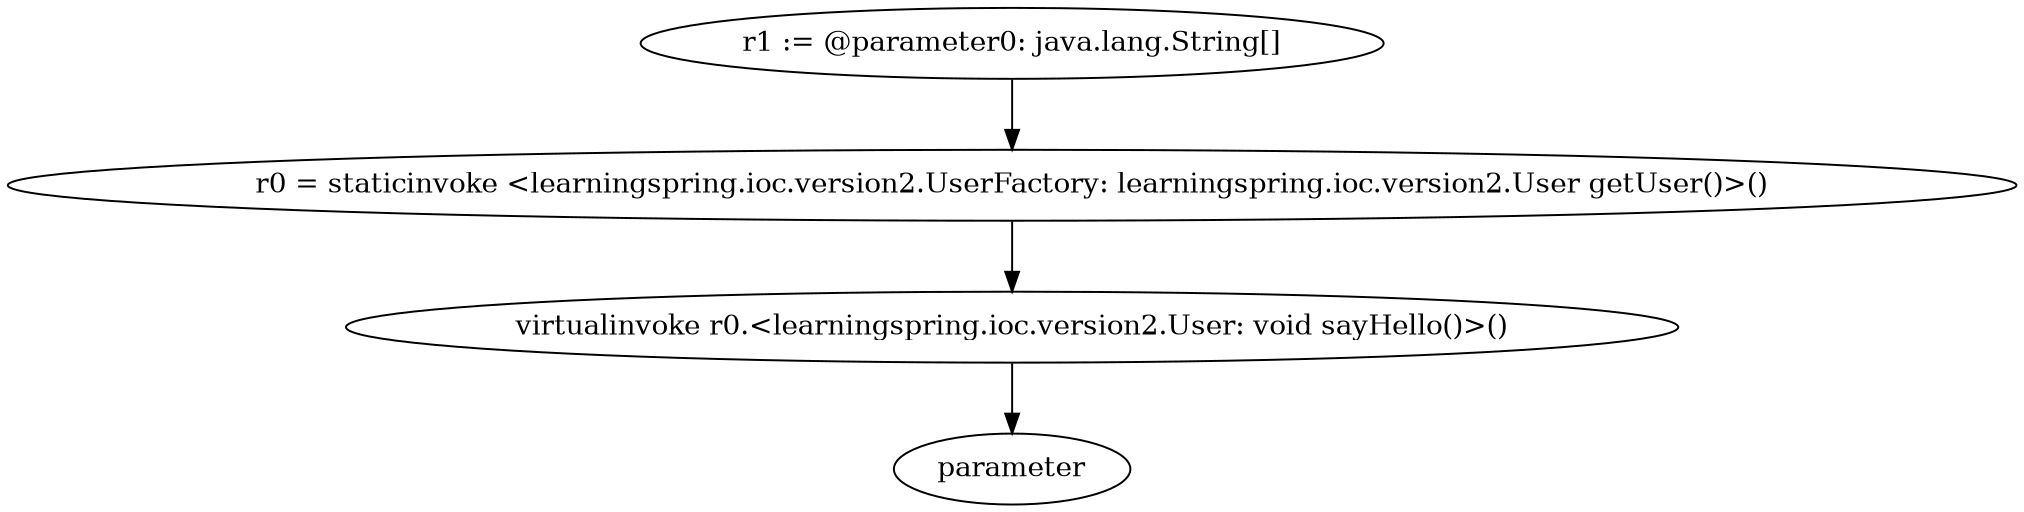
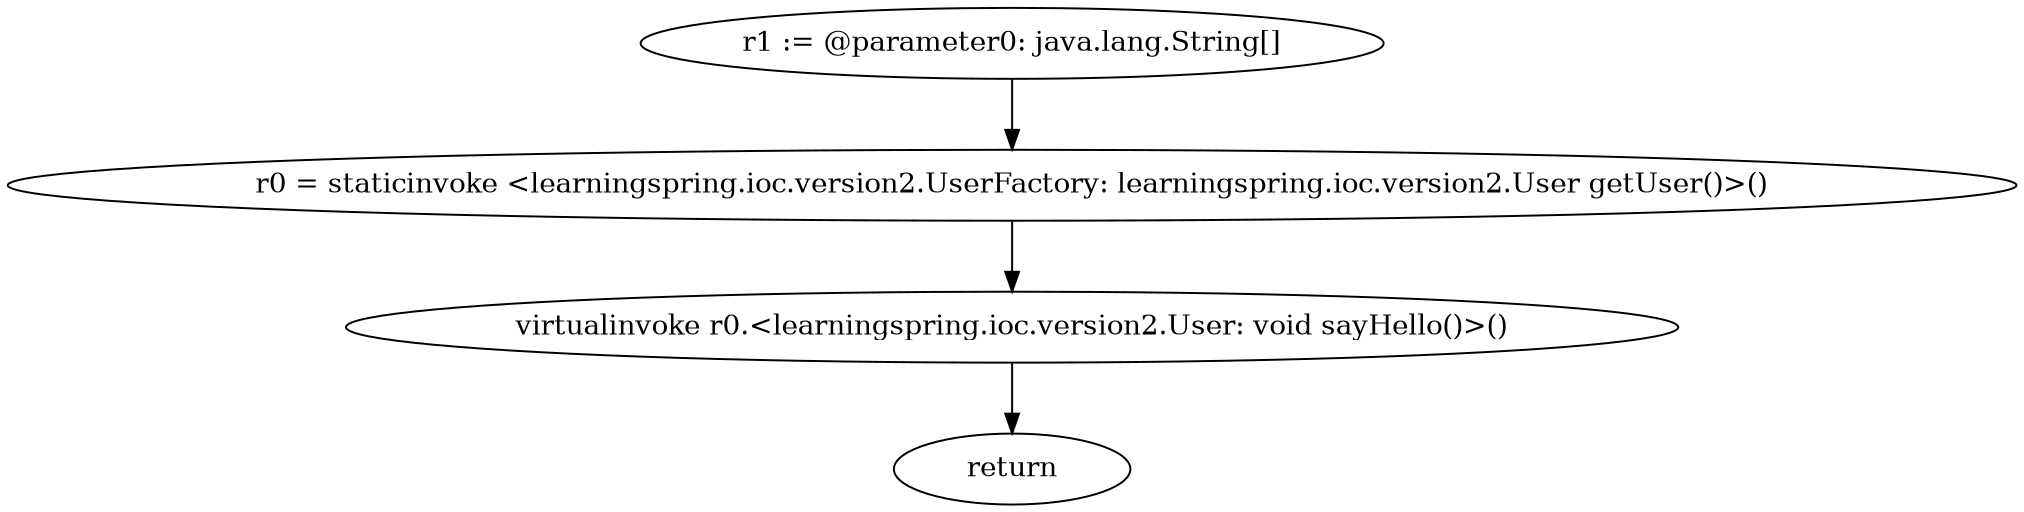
node "parameter": label "parameter" -> "return"
